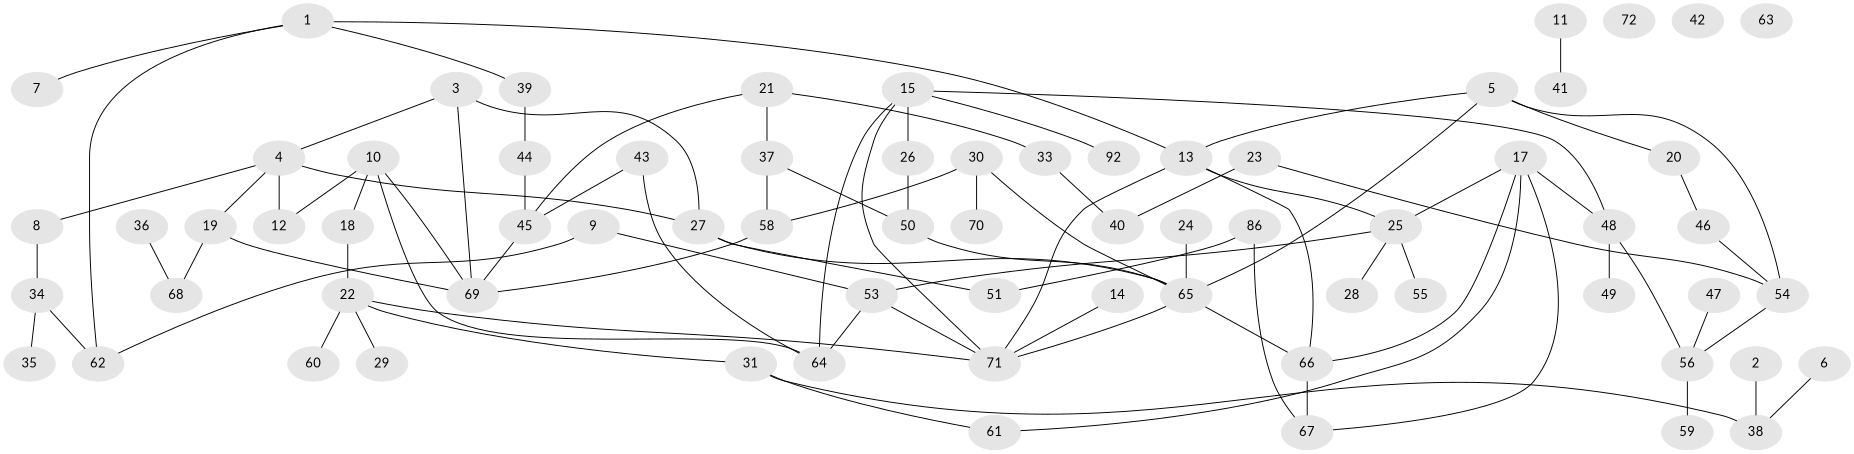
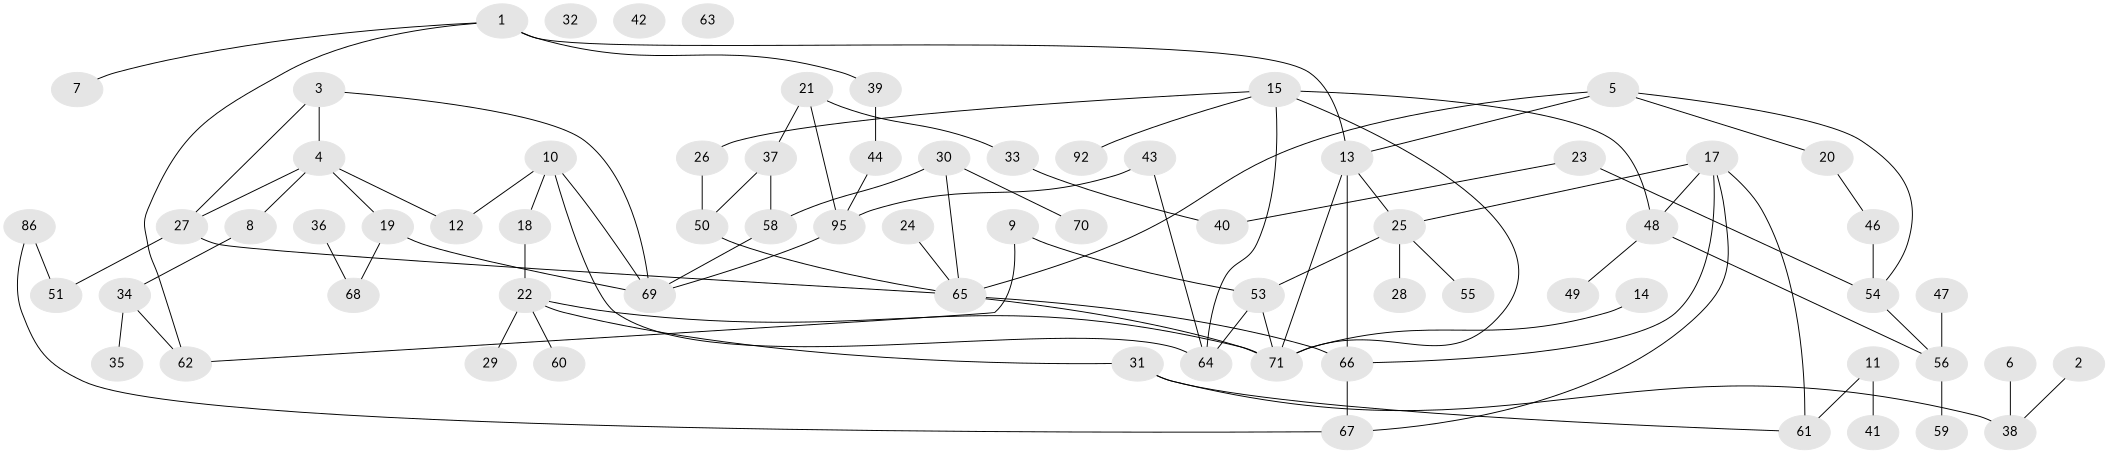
node "72": label "72" -> "32"
node "45": label "45" -> "95"
edge "11" -- "61": added
